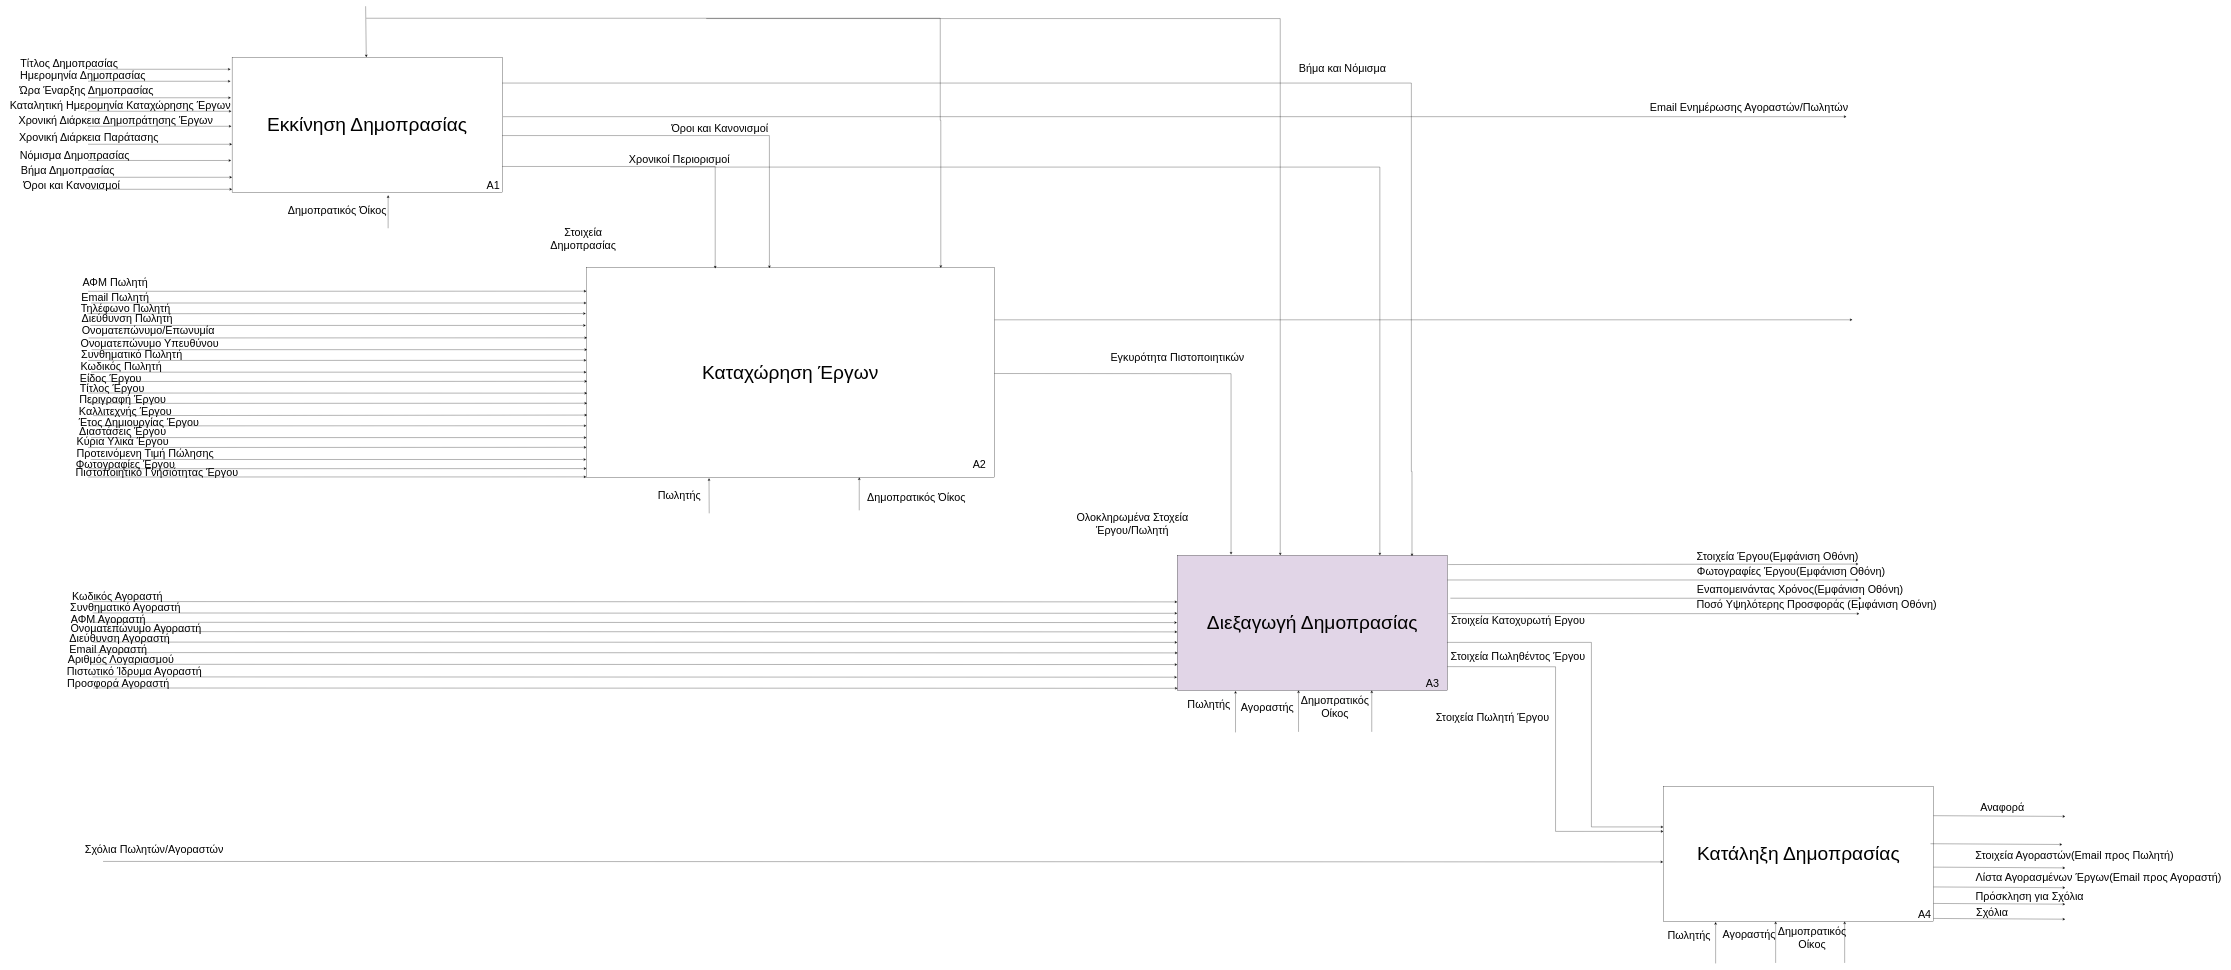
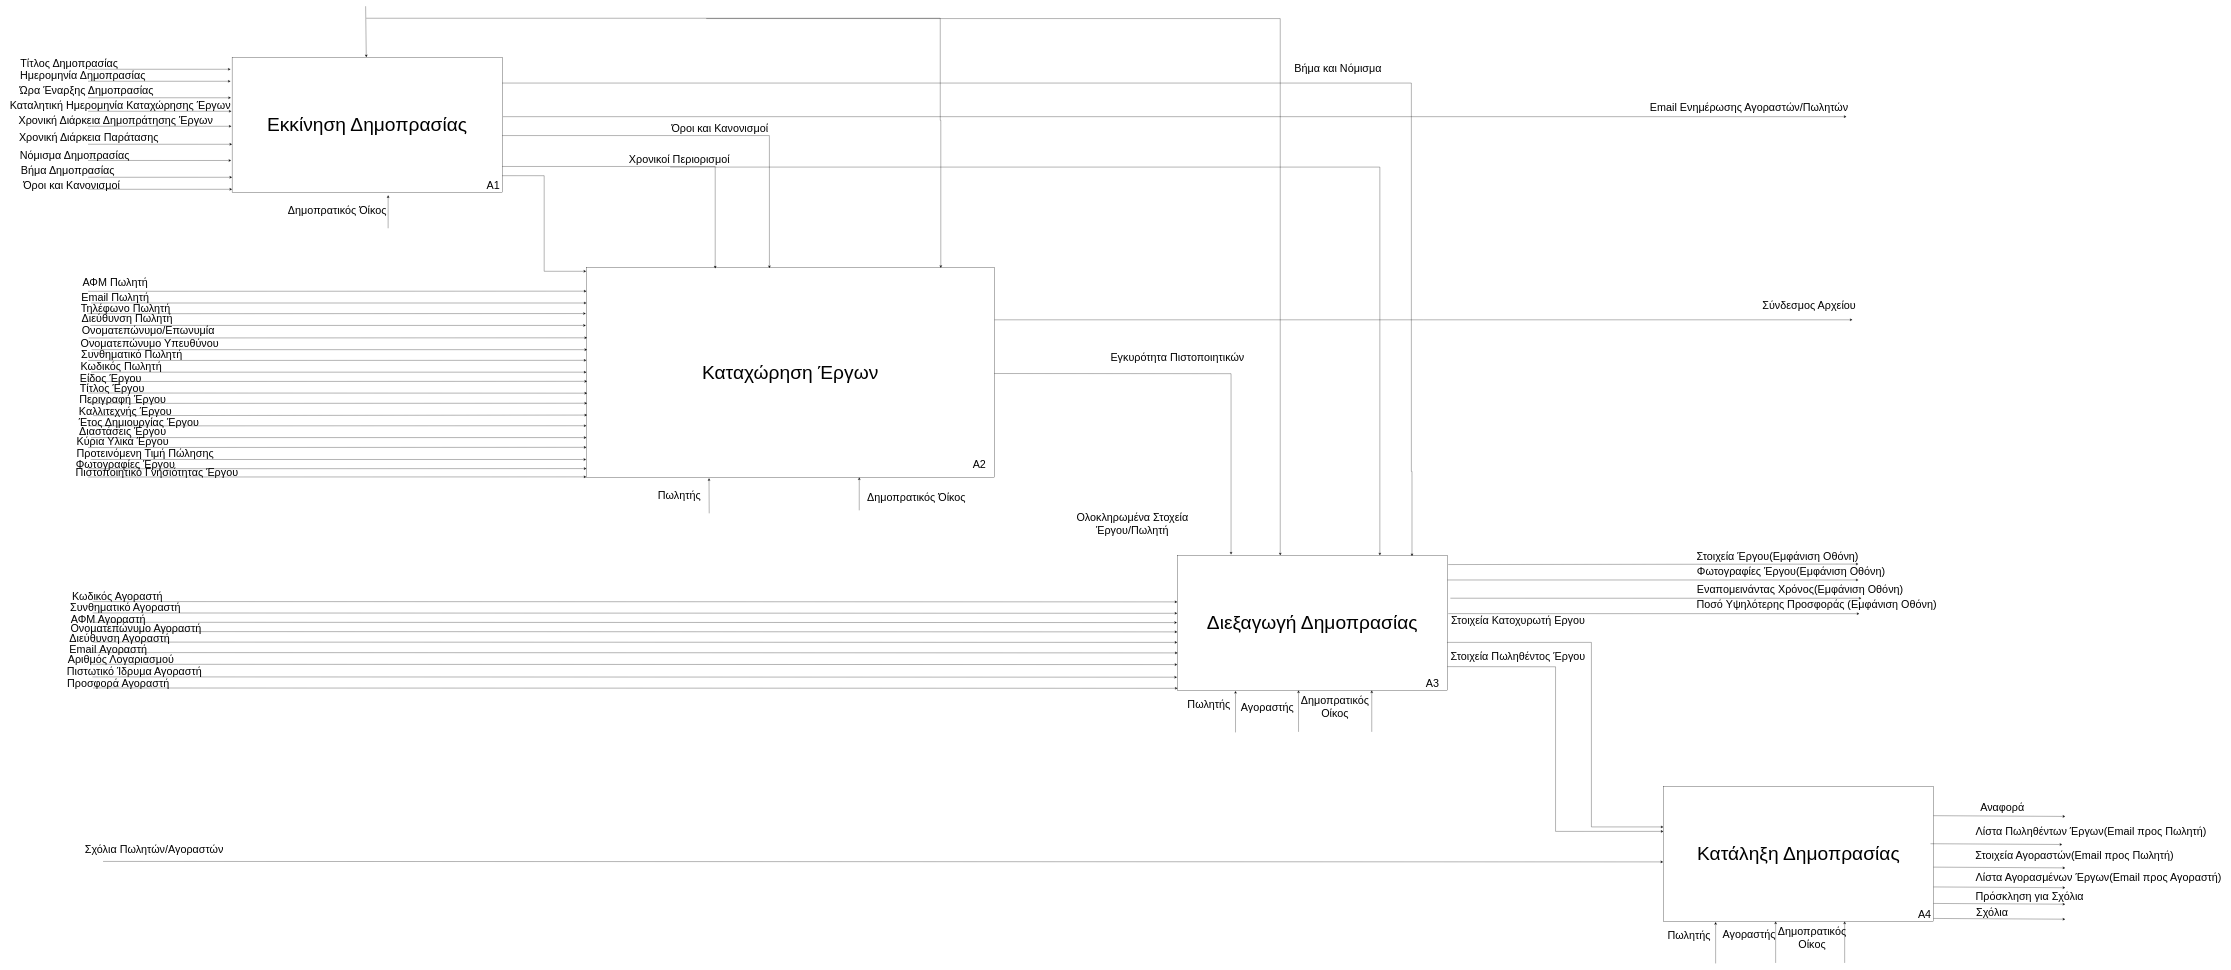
node "Βήμα και Νόμισμα": moved (1342, 68) -> (1338, 68)
node "Στοιχεία Δημοπρασίας": removed
edge "Εκκίνηση Δημοπρασίας" -> "Καταχώρηση Έργων": added
node "Σύνδεσμος Αρχείου": added
node "Διεξαγωγή Δημοπρασίας": fillcolor #e1d5e7 -> #ffffff
node "Στοιχεία Πωλητή Έργου": removed
node "Λίστα Πωληθέντων Έργων(Email προς Πωλητή)": added
